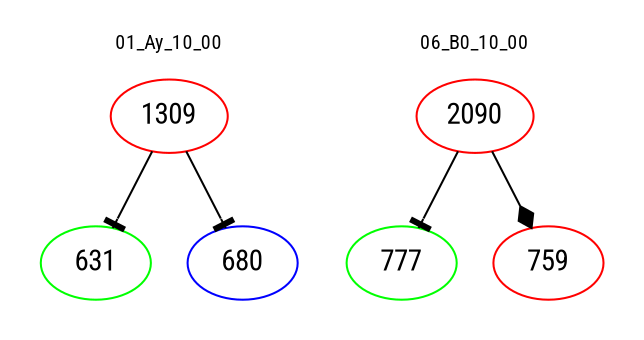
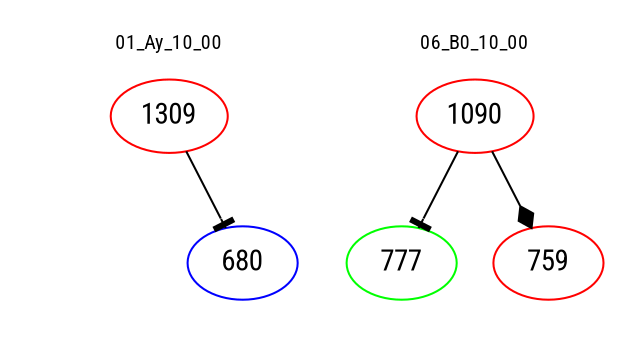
node "2090": label "2090" -> "1090"
node "631": removed
